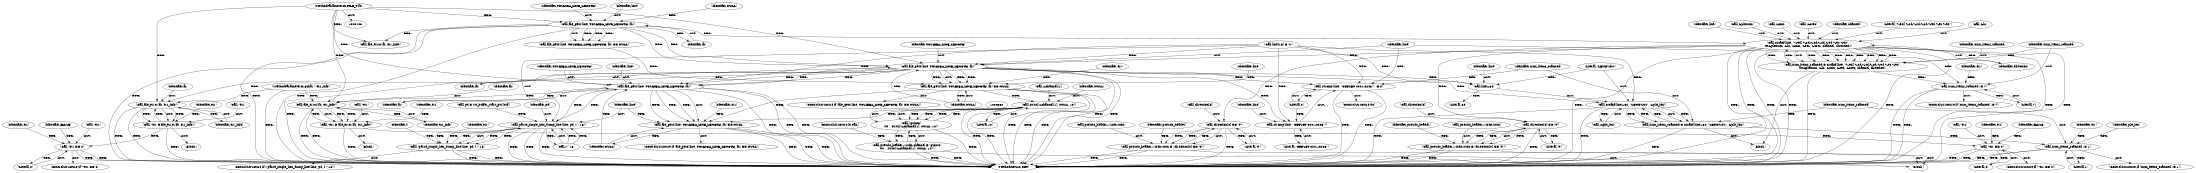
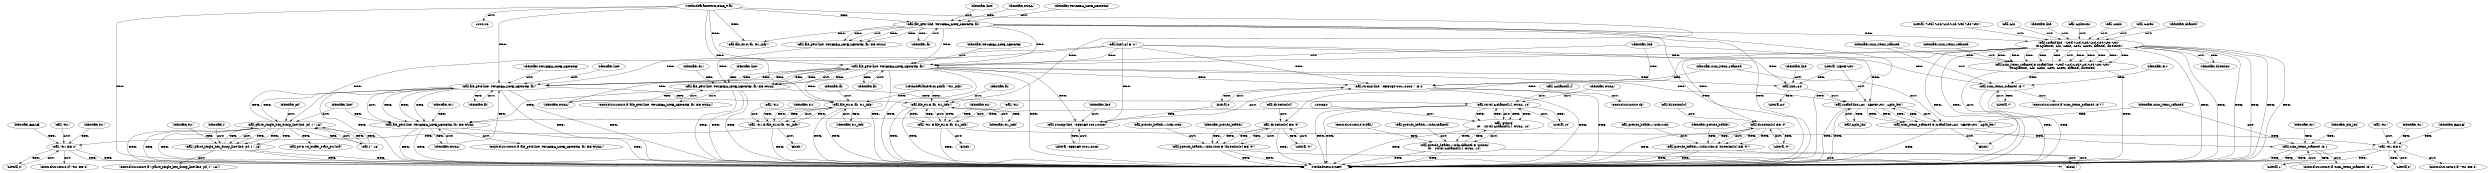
edge "(Call,line[16] = '0')" -> "(Call,parse_single_hex_dump_line(line, pd, i * 16))": label "AST: " -> "DDG: "
edge "(Call,pd = ws_buffer_start_ptr(buf))" -> "(Call,parse_single_hex_dump_line(line, pd, i * 16))": reversed
node "(Call,pseudo_header->isdn.channel)": added
edge "(Identifier,i)" -> "(Call,!parse_single_hex_dump_line(line, pd, i * 16))": label "CFG: " -> "AST: "
edge "(MethodParameterIn,gchar **err_info)" -> "(MethodReturn,RET)": now "(MethodParameterIn,FILE_T fh)" -> "(MethodReturn,RET)"
